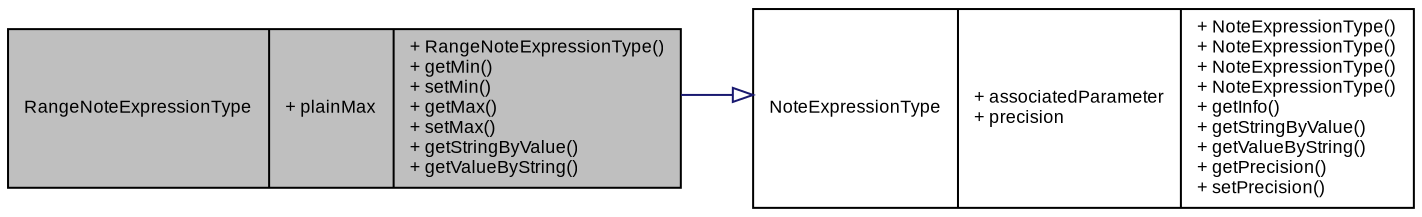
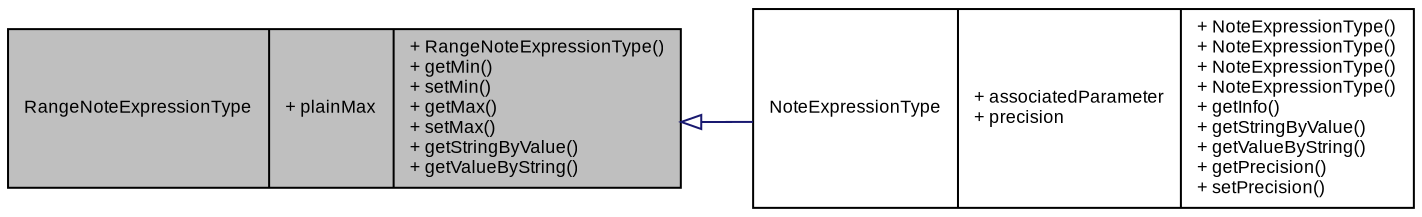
edge "RangeNoteExpressionType" -> "NoteExpressionType": reversed
